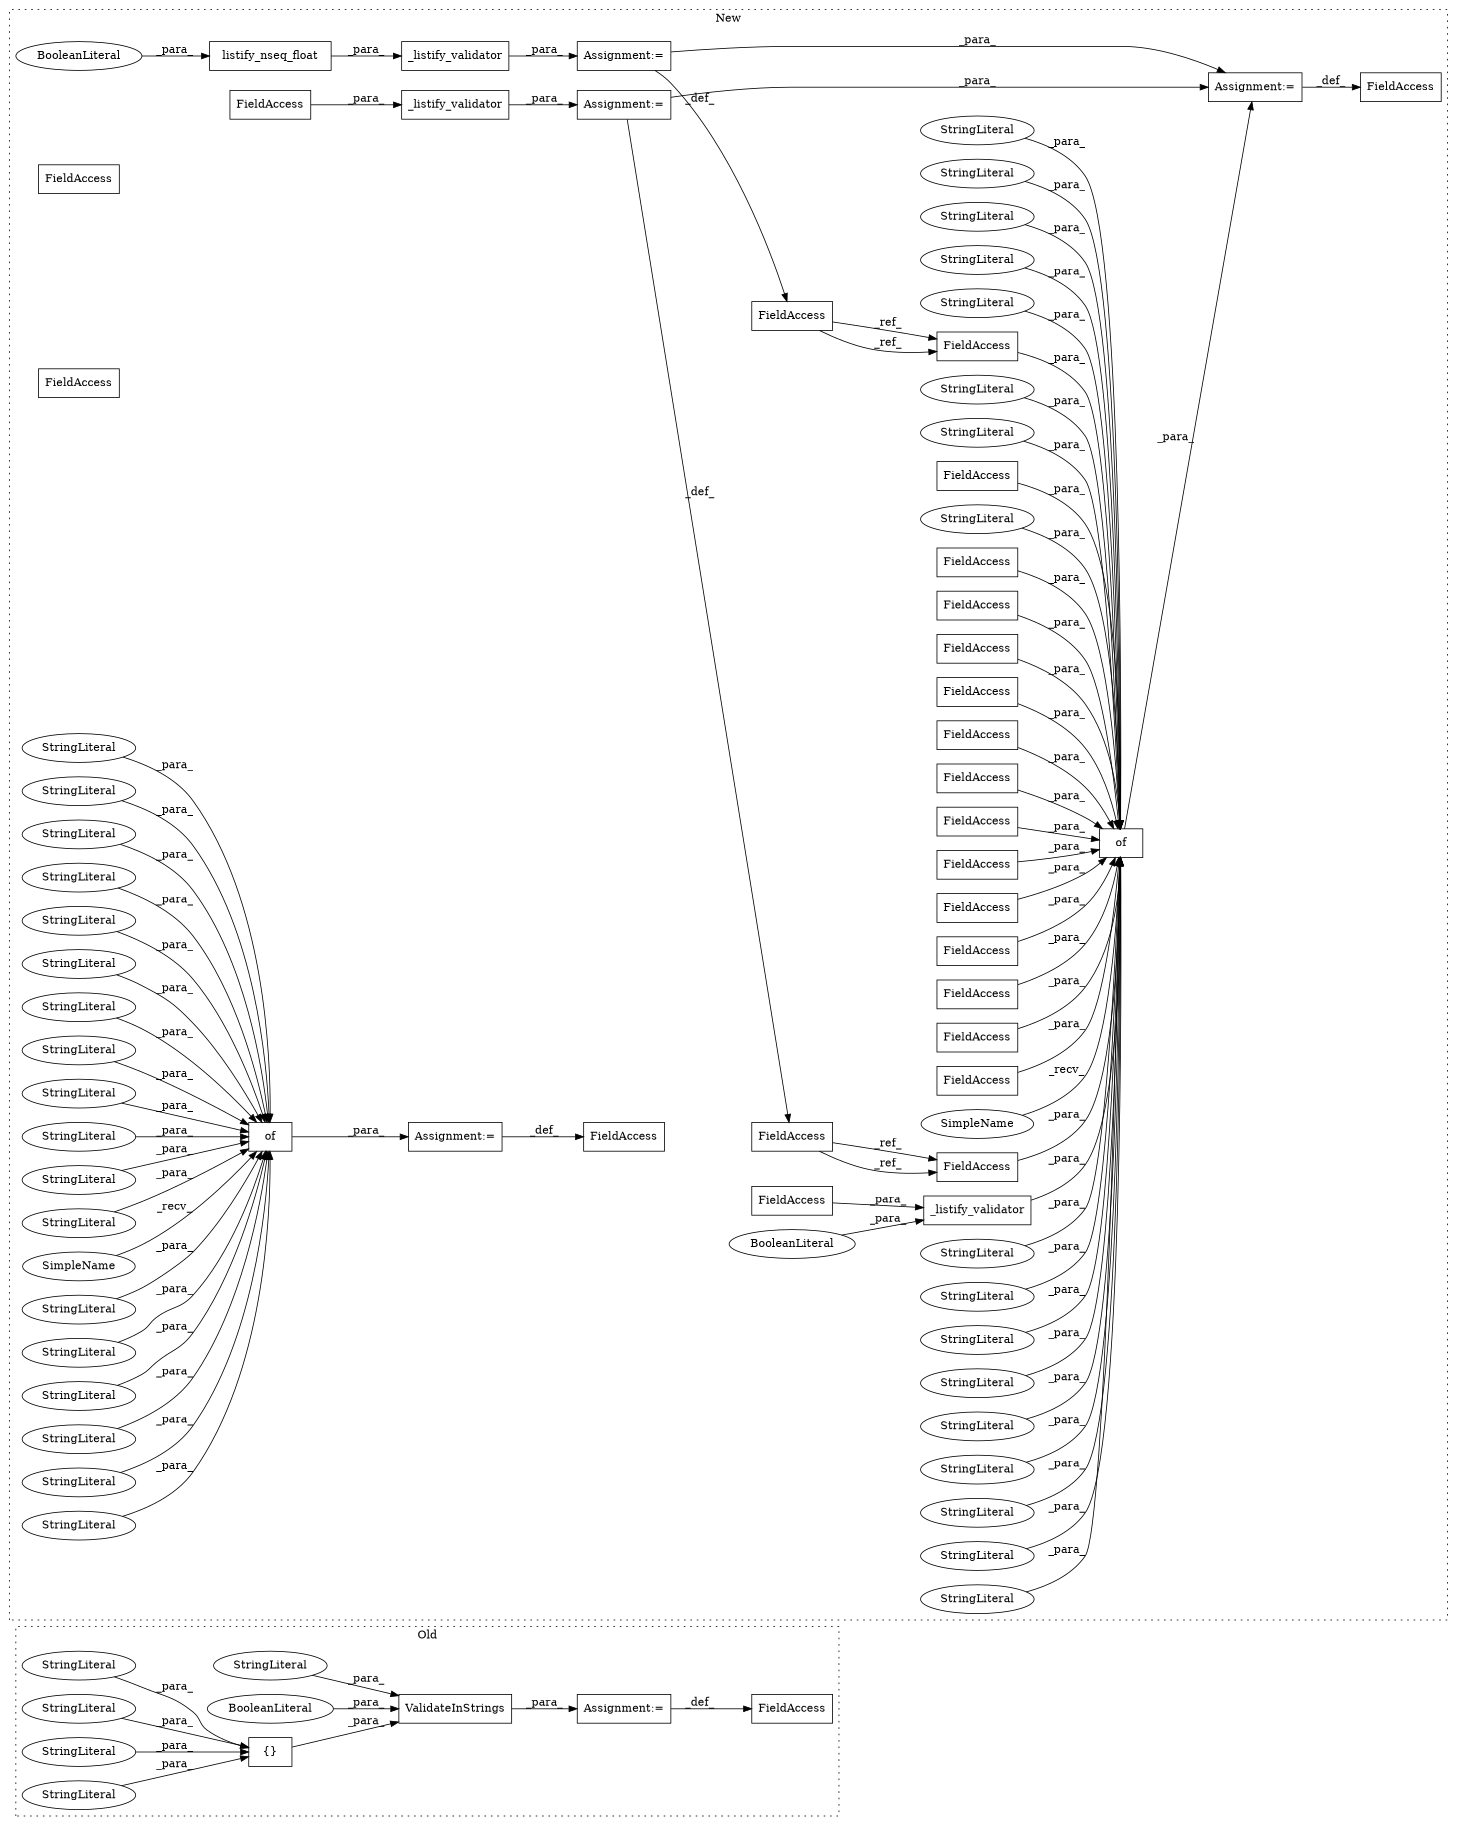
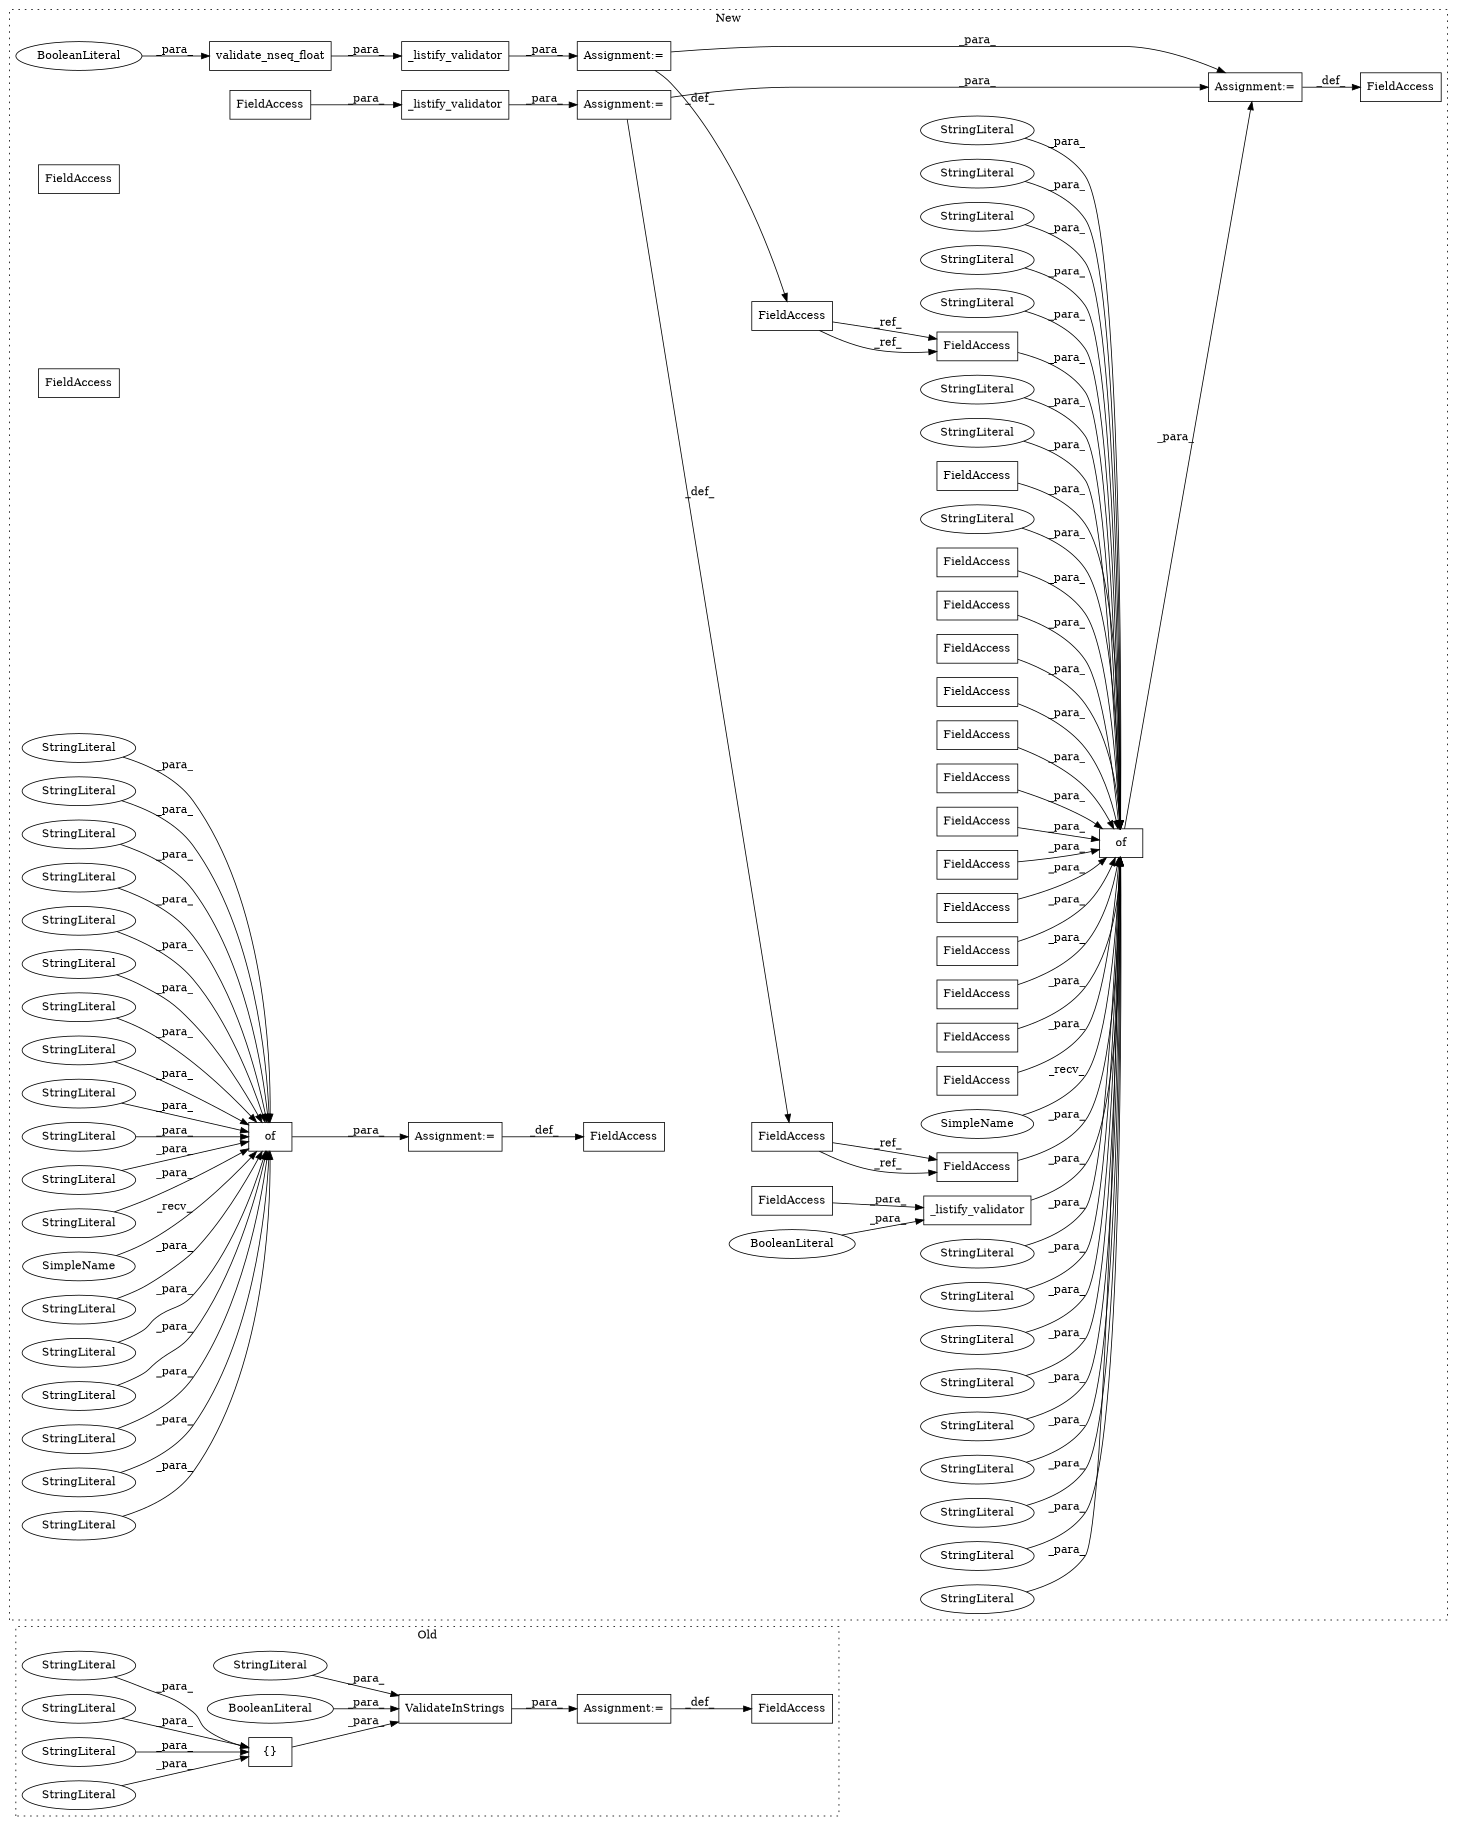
node "listify_nseq_float": label "listify_nseq_float" -> "validate_nseq_float"
